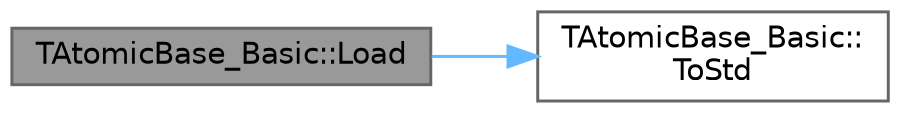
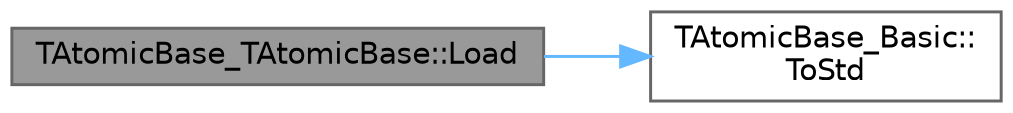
node "TAtomicBase_Basic::Load": label "TAtomicBase_Basic::Load" -> "TAtomicBase_TAtomicBase::Load"
